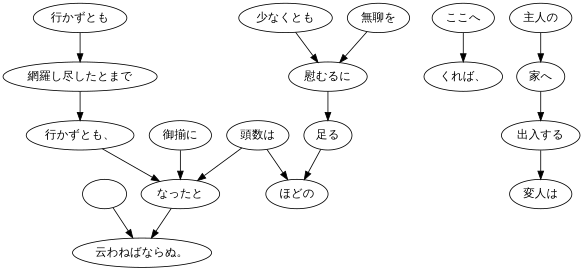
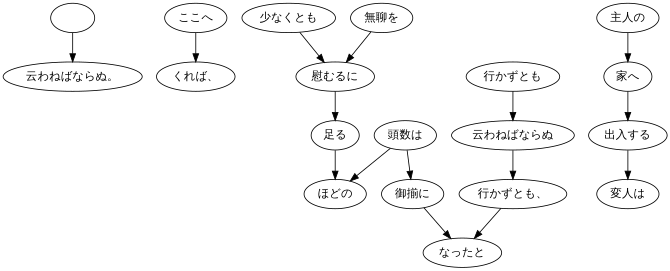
node "網羅し尽したとまで": label "網羅し尽したとまで" -> "云わねばならぬ"
edge "頭数は" -> "なったと": now "頭数は" -> "御揃に"
edge "なったと" -> "云わねばならぬ。": removed
